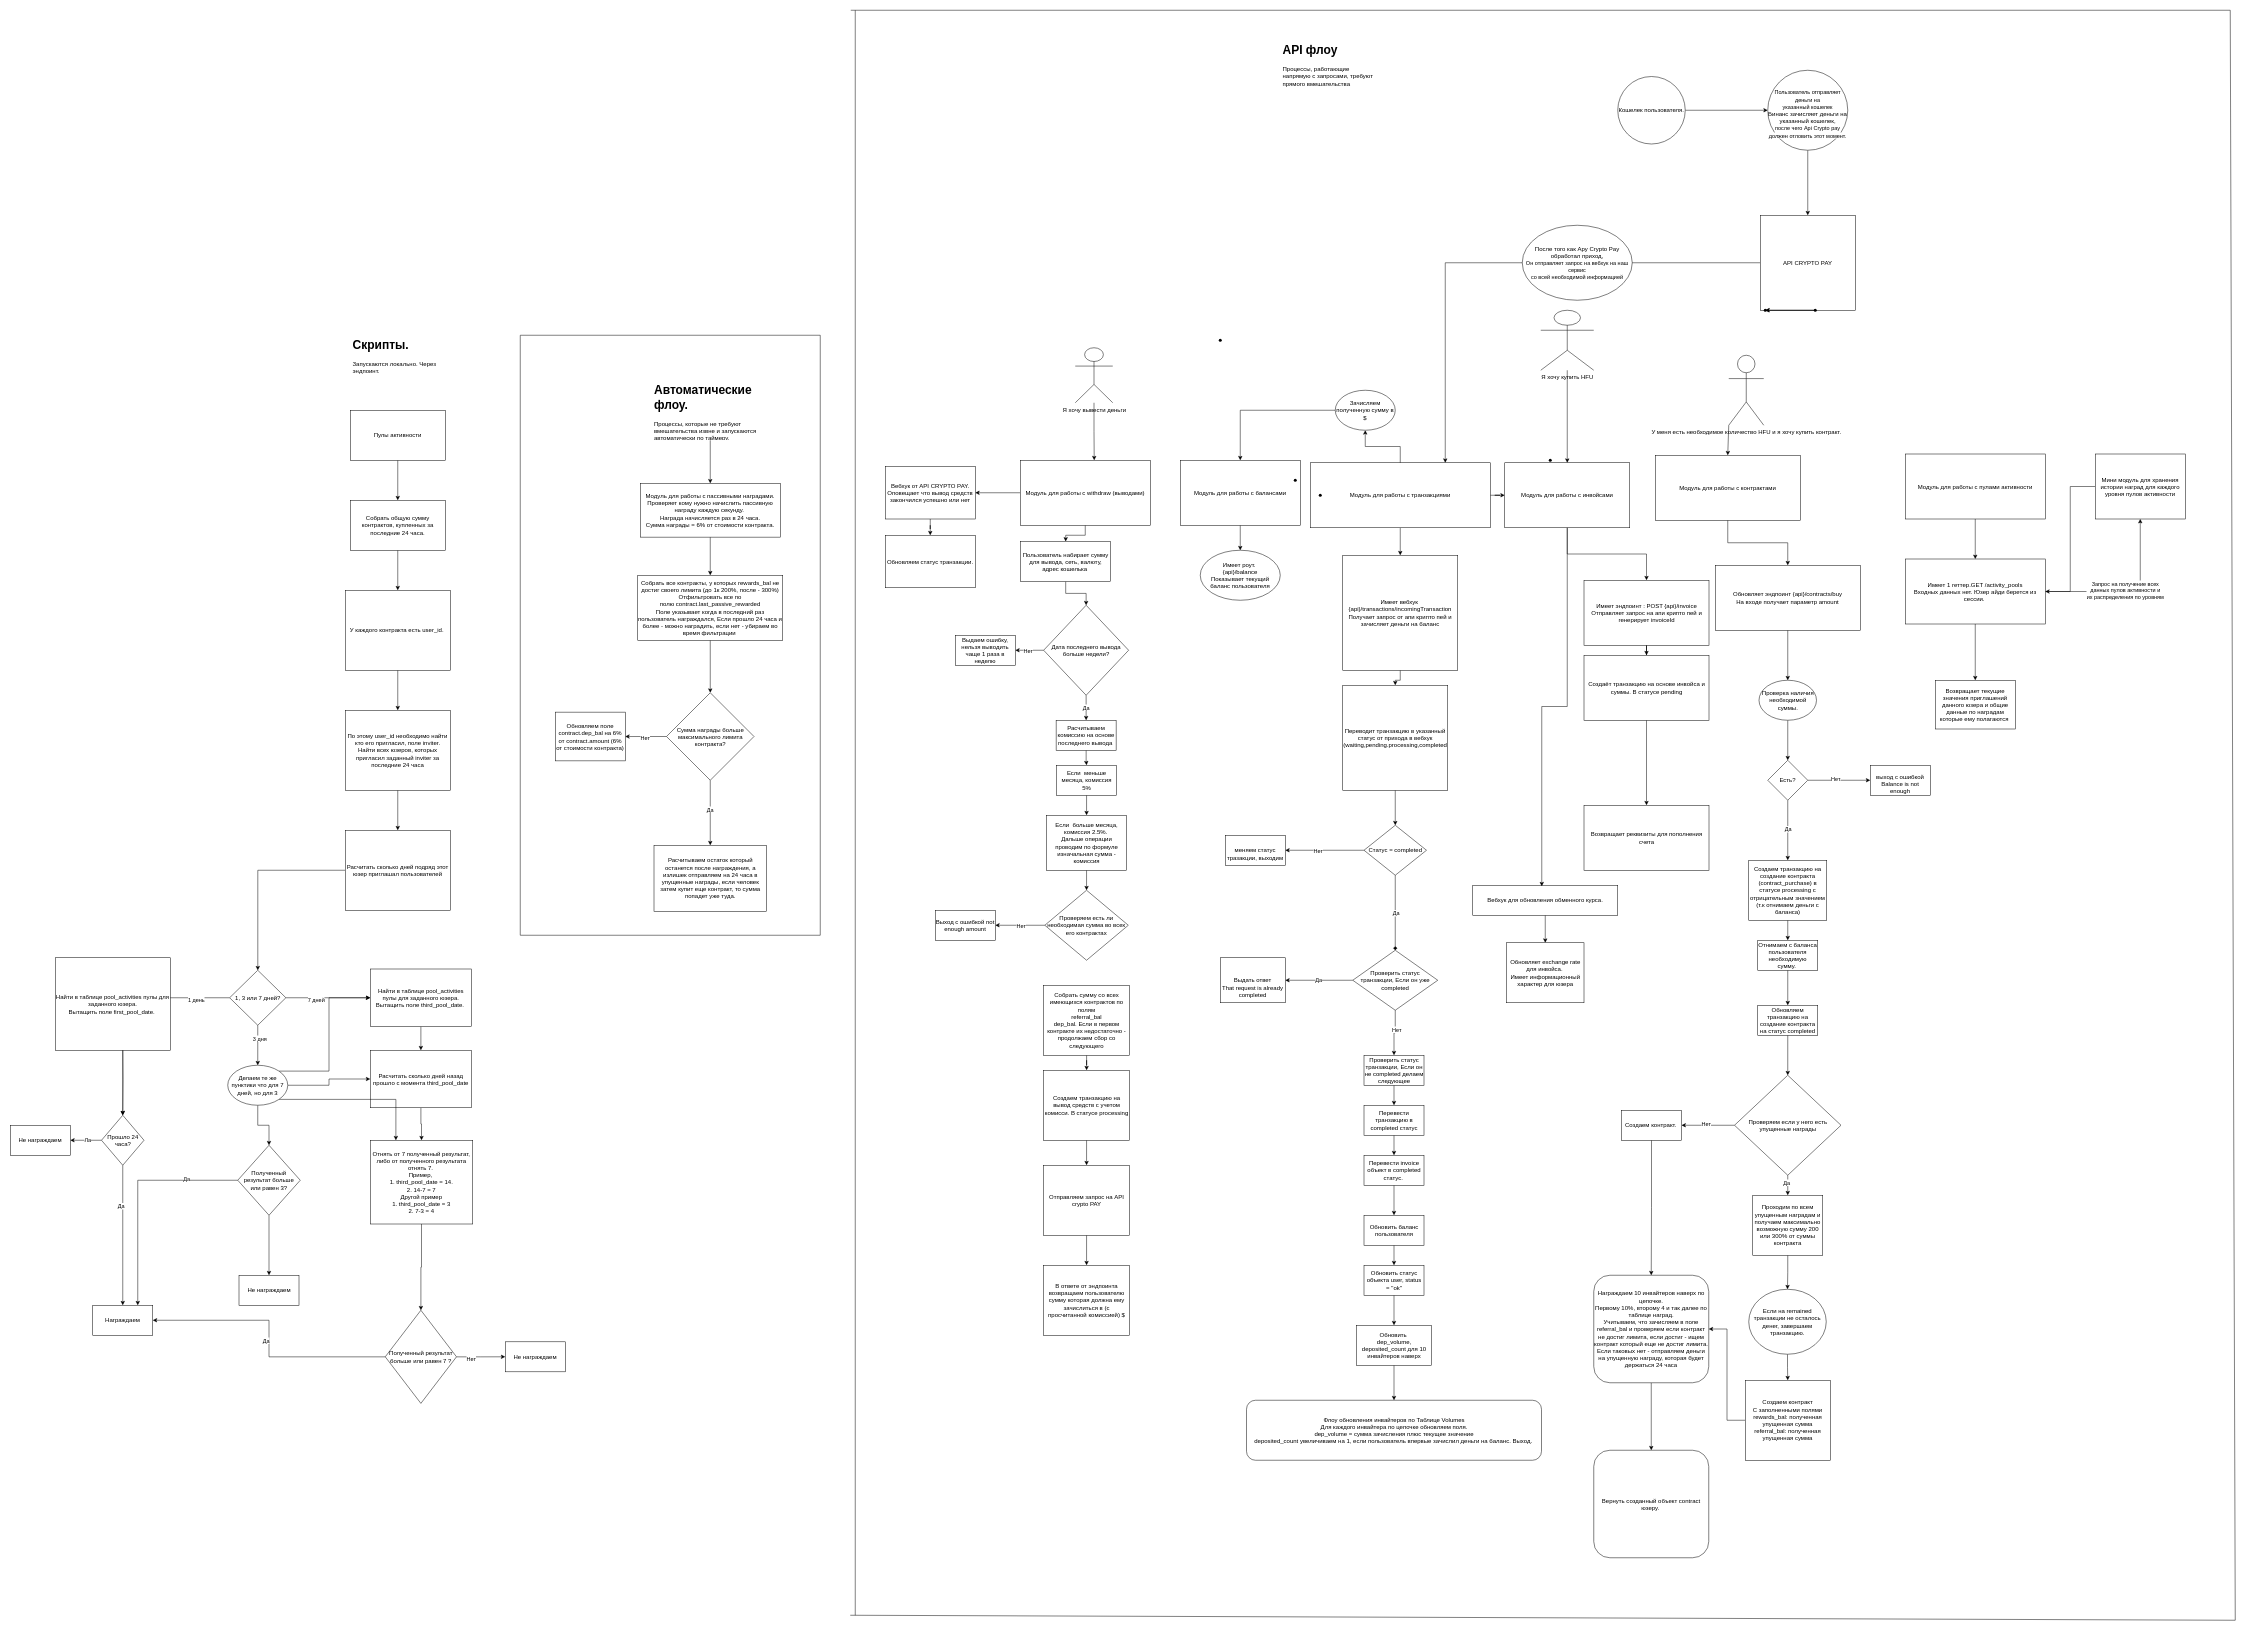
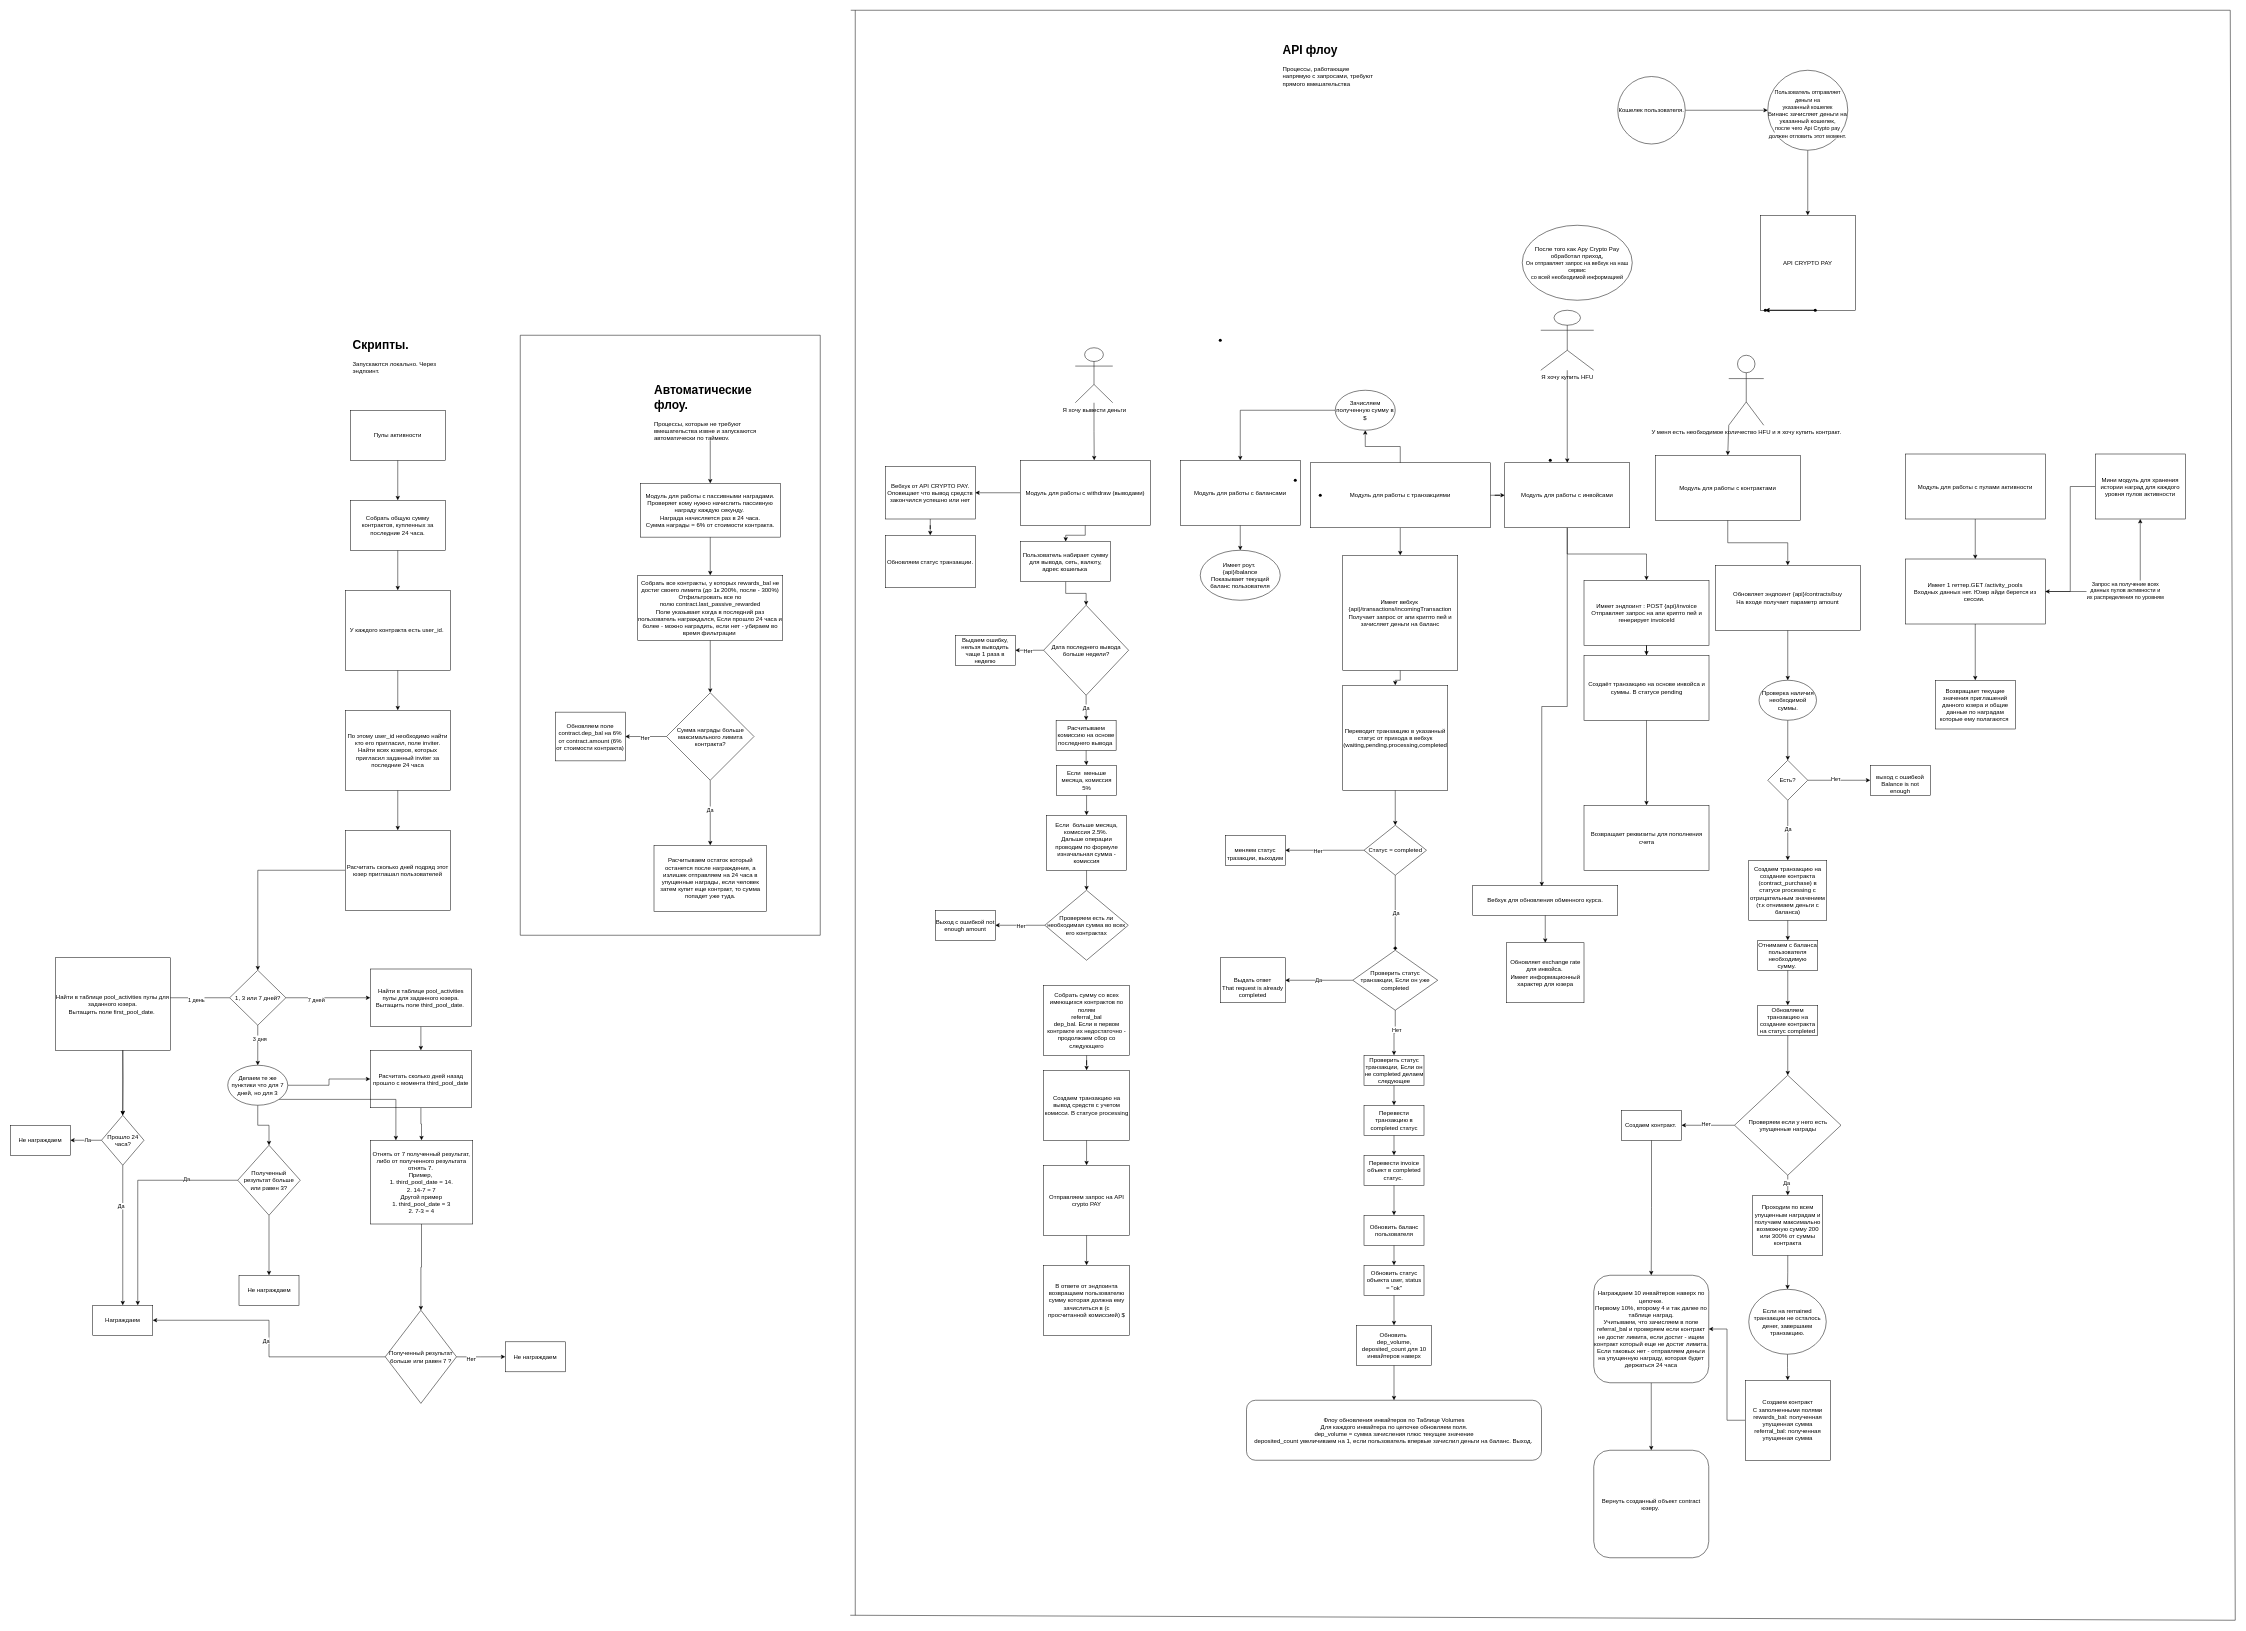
edge "API CRYPTO PAY" -> "Модуль для работы с транзакциями": removed
edge "Делаем те же пунктики что для 7 дней, но для 3" -> "Найти в таблице pool_activities пулы для заданного юзера.Вытащить поле third_pool_date.": removed
